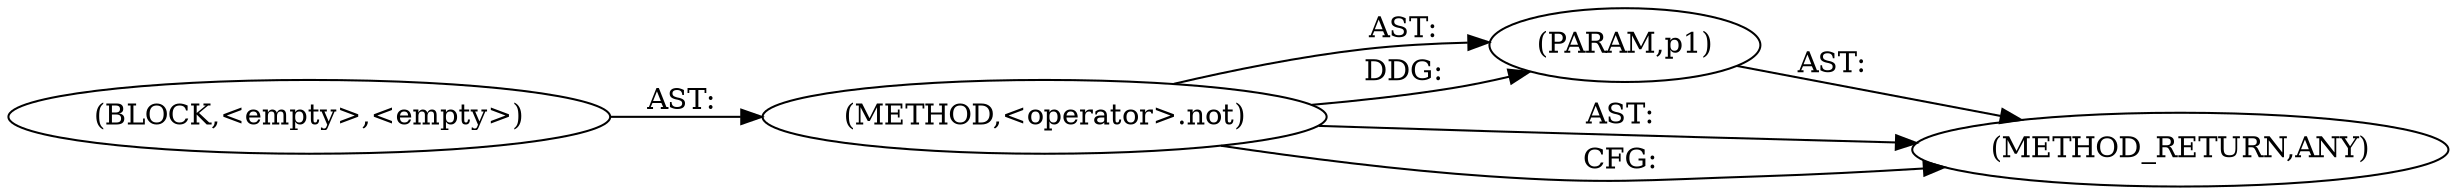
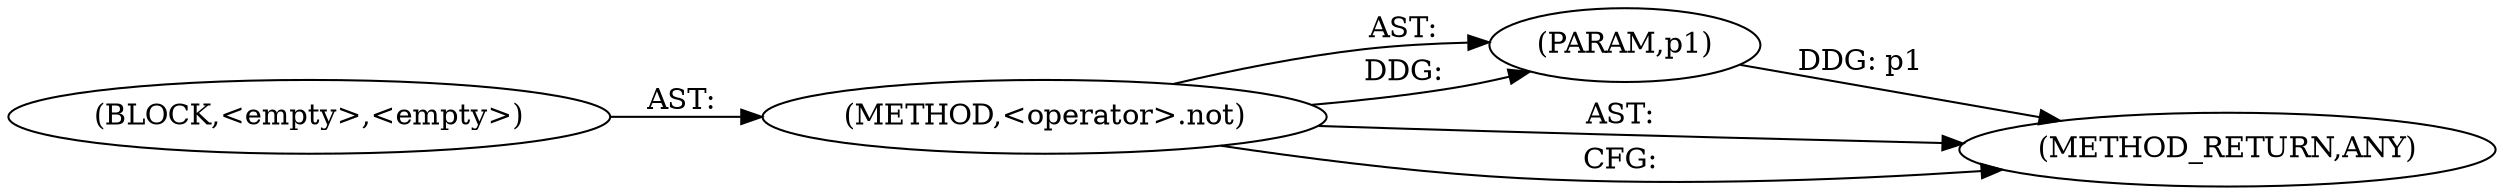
edge "(PARAM,p1)" -> "(METHOD_RETURN,ANY)": label "AST: " -> "DDG: p1"
